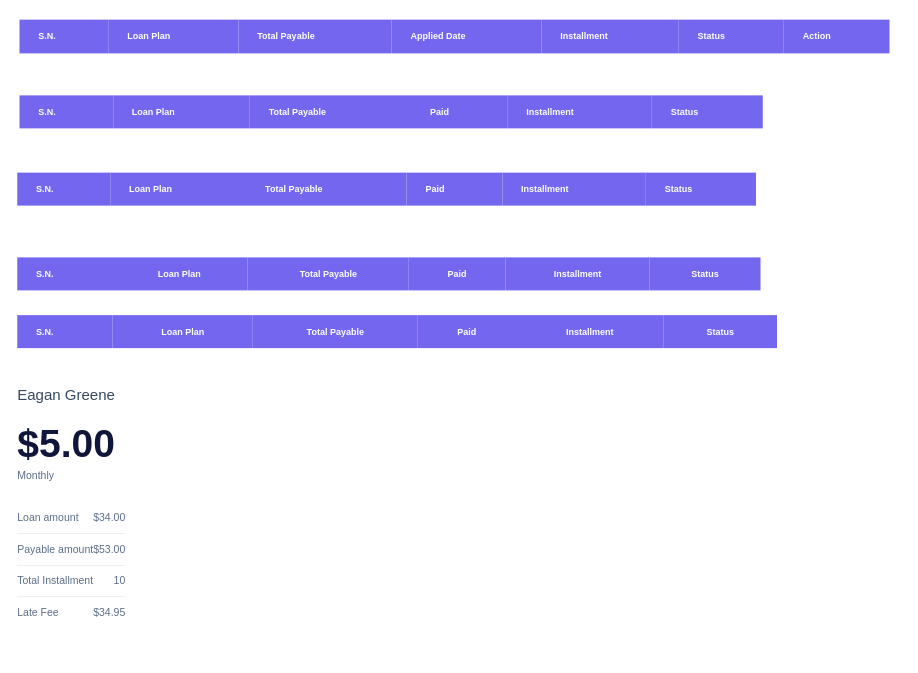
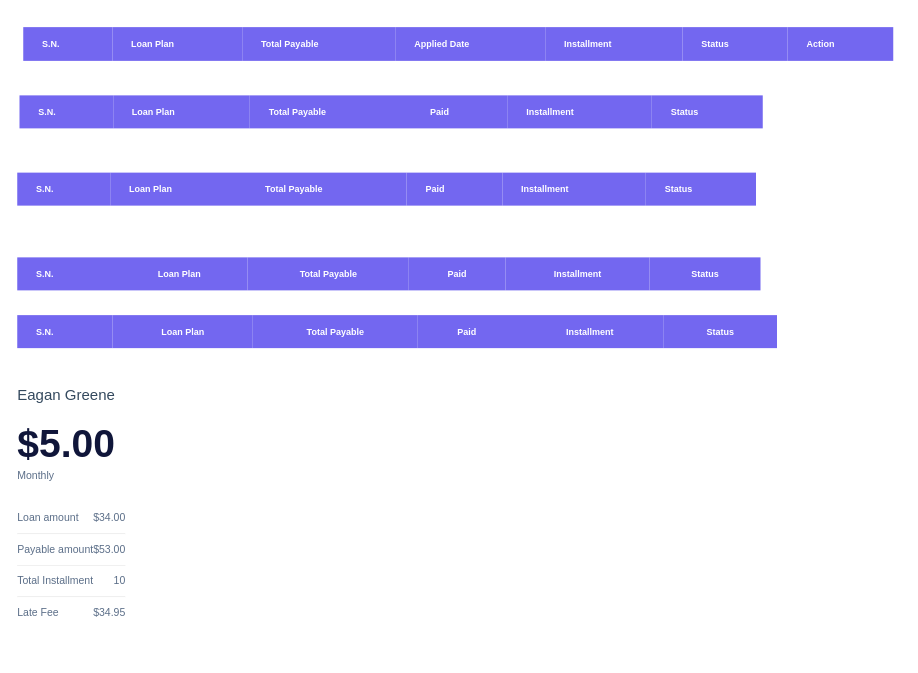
node "S.N.Loan PlanTotal PayableApplied DateInstallmentStatusAction": moved (460, 36) -> (464, 44)
